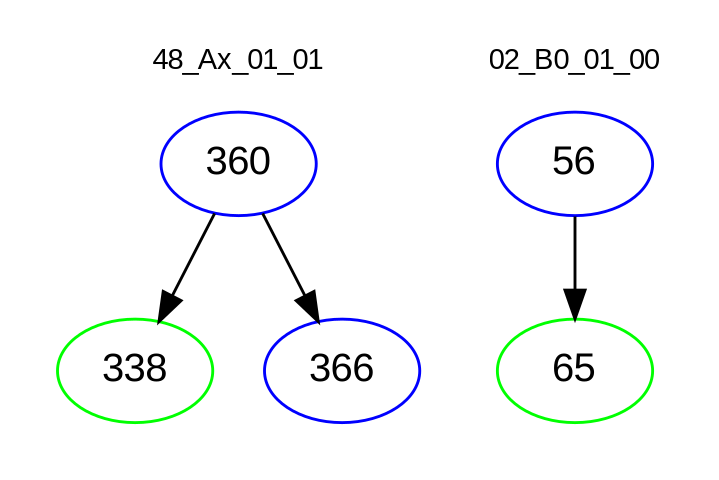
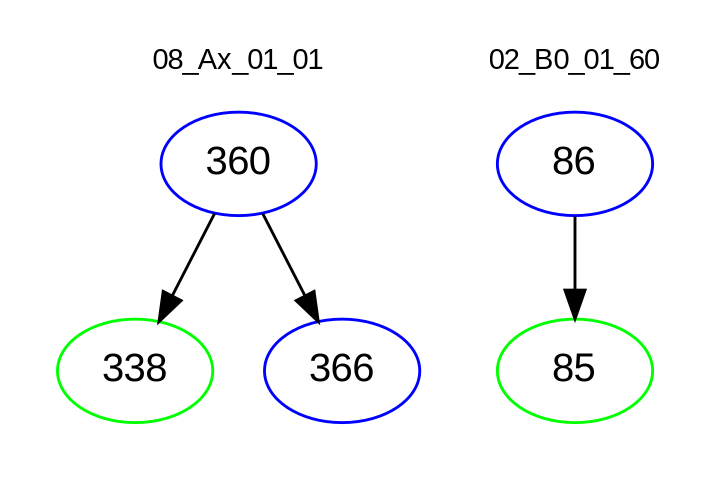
cluster "48_Ax_01_01": label "48_Ax_01_01" -> "08_Ax_01_01"
cluster "02_B0_01_00": label "02_B0_01_00" -> "02_B0_01_60"
node "56": label "56" -> "86"
node "65": label "65" -> "85"
